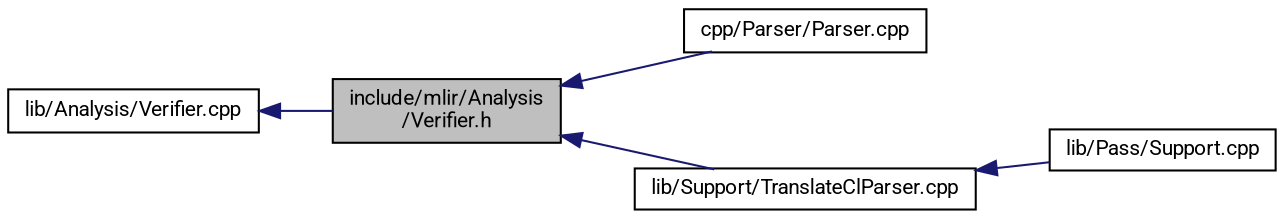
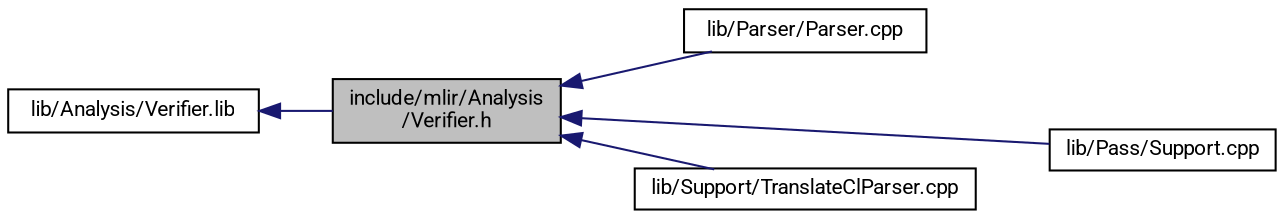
node "cpp/Parser/Parser.cpp": label "cpp/Parser/Parser.cpp" -> "lib/Parser/Parser.cpp"
node "lib/Analysis/Verifier.cpp": label "lib/Analysis/Verifier.cpp" -> "lib/Analysis/Verifier.lib"
edge "lib/Pass/Support.cpp" -> "lib/Support/TranslateClParser.cpp": now "lib/Pass/Support.cpp" -> "include/mlir/Analysis /Verifier.h"
